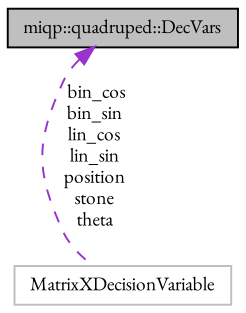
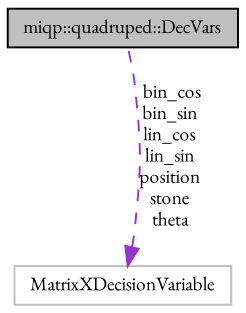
edge "MatrixXDecisionVariable" -> "miqp::quadruped::DecVars": reversed
